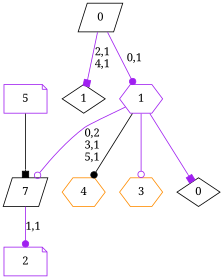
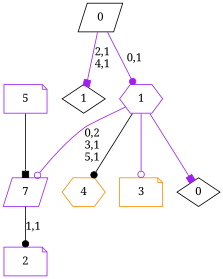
node "7": color black -> purple
node "3": shape hexagon -> note
edge "7" -> "2": color purple -> black
